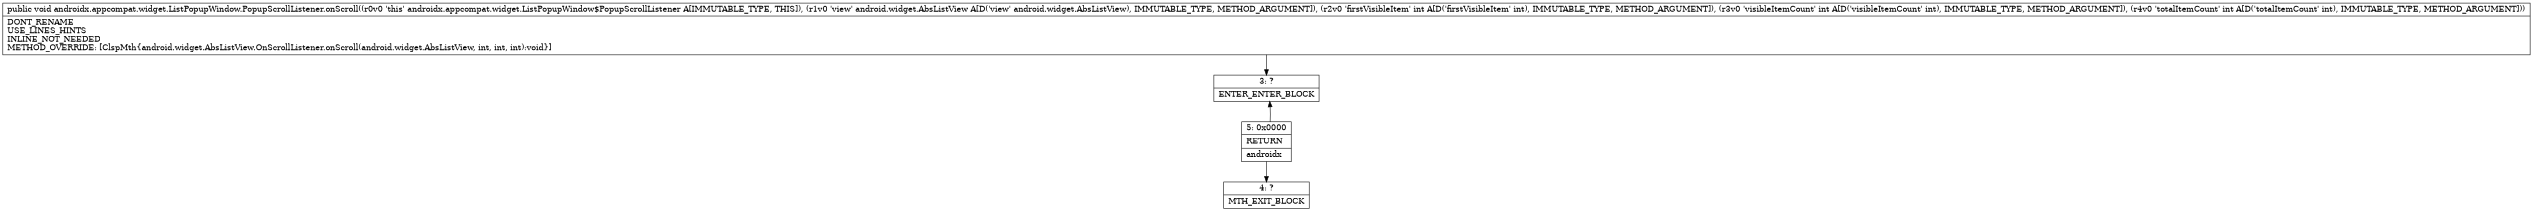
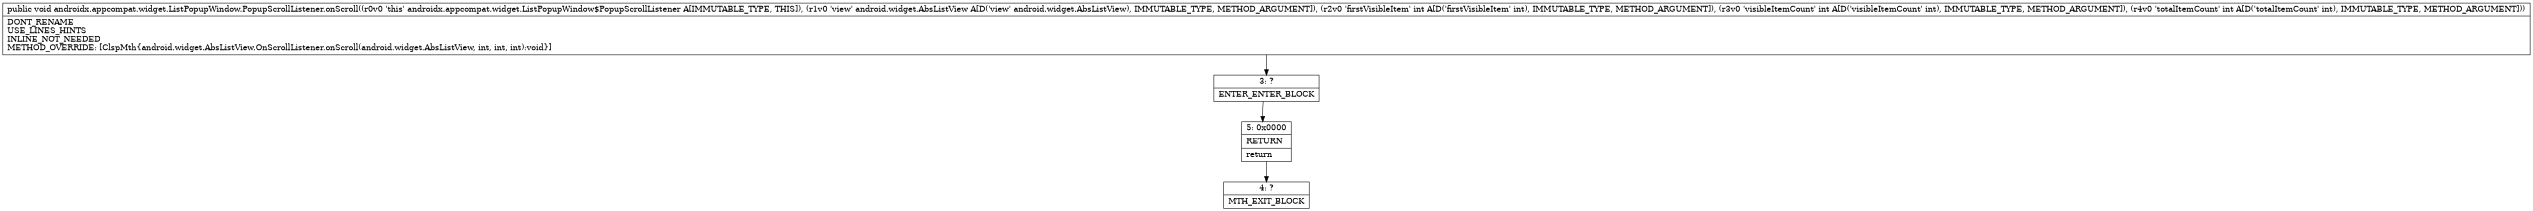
edge "5: 0x0000" -> "3: ?": reversed
node "5: 0x0000": text "androidx" -> "return"
